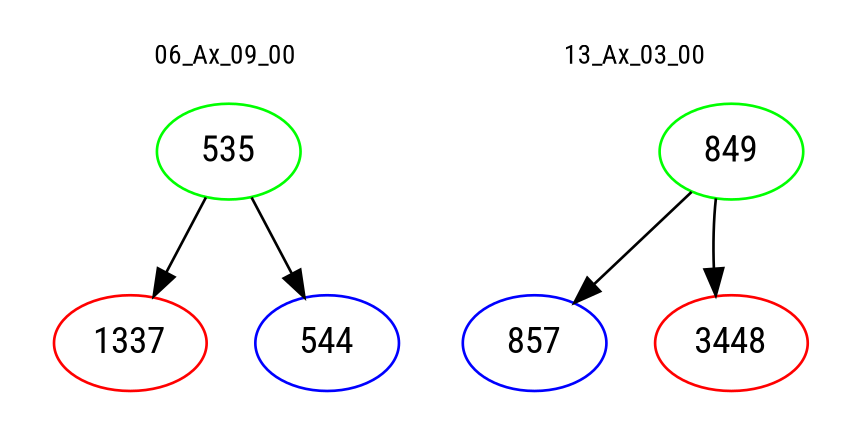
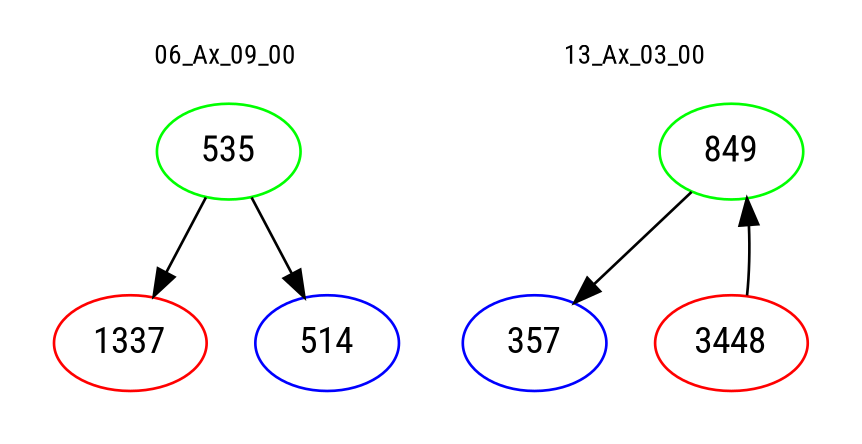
edge "849" -> "3448": reversed
node "544": label "544" -> "514"
node "857": label "857" -> "357"
